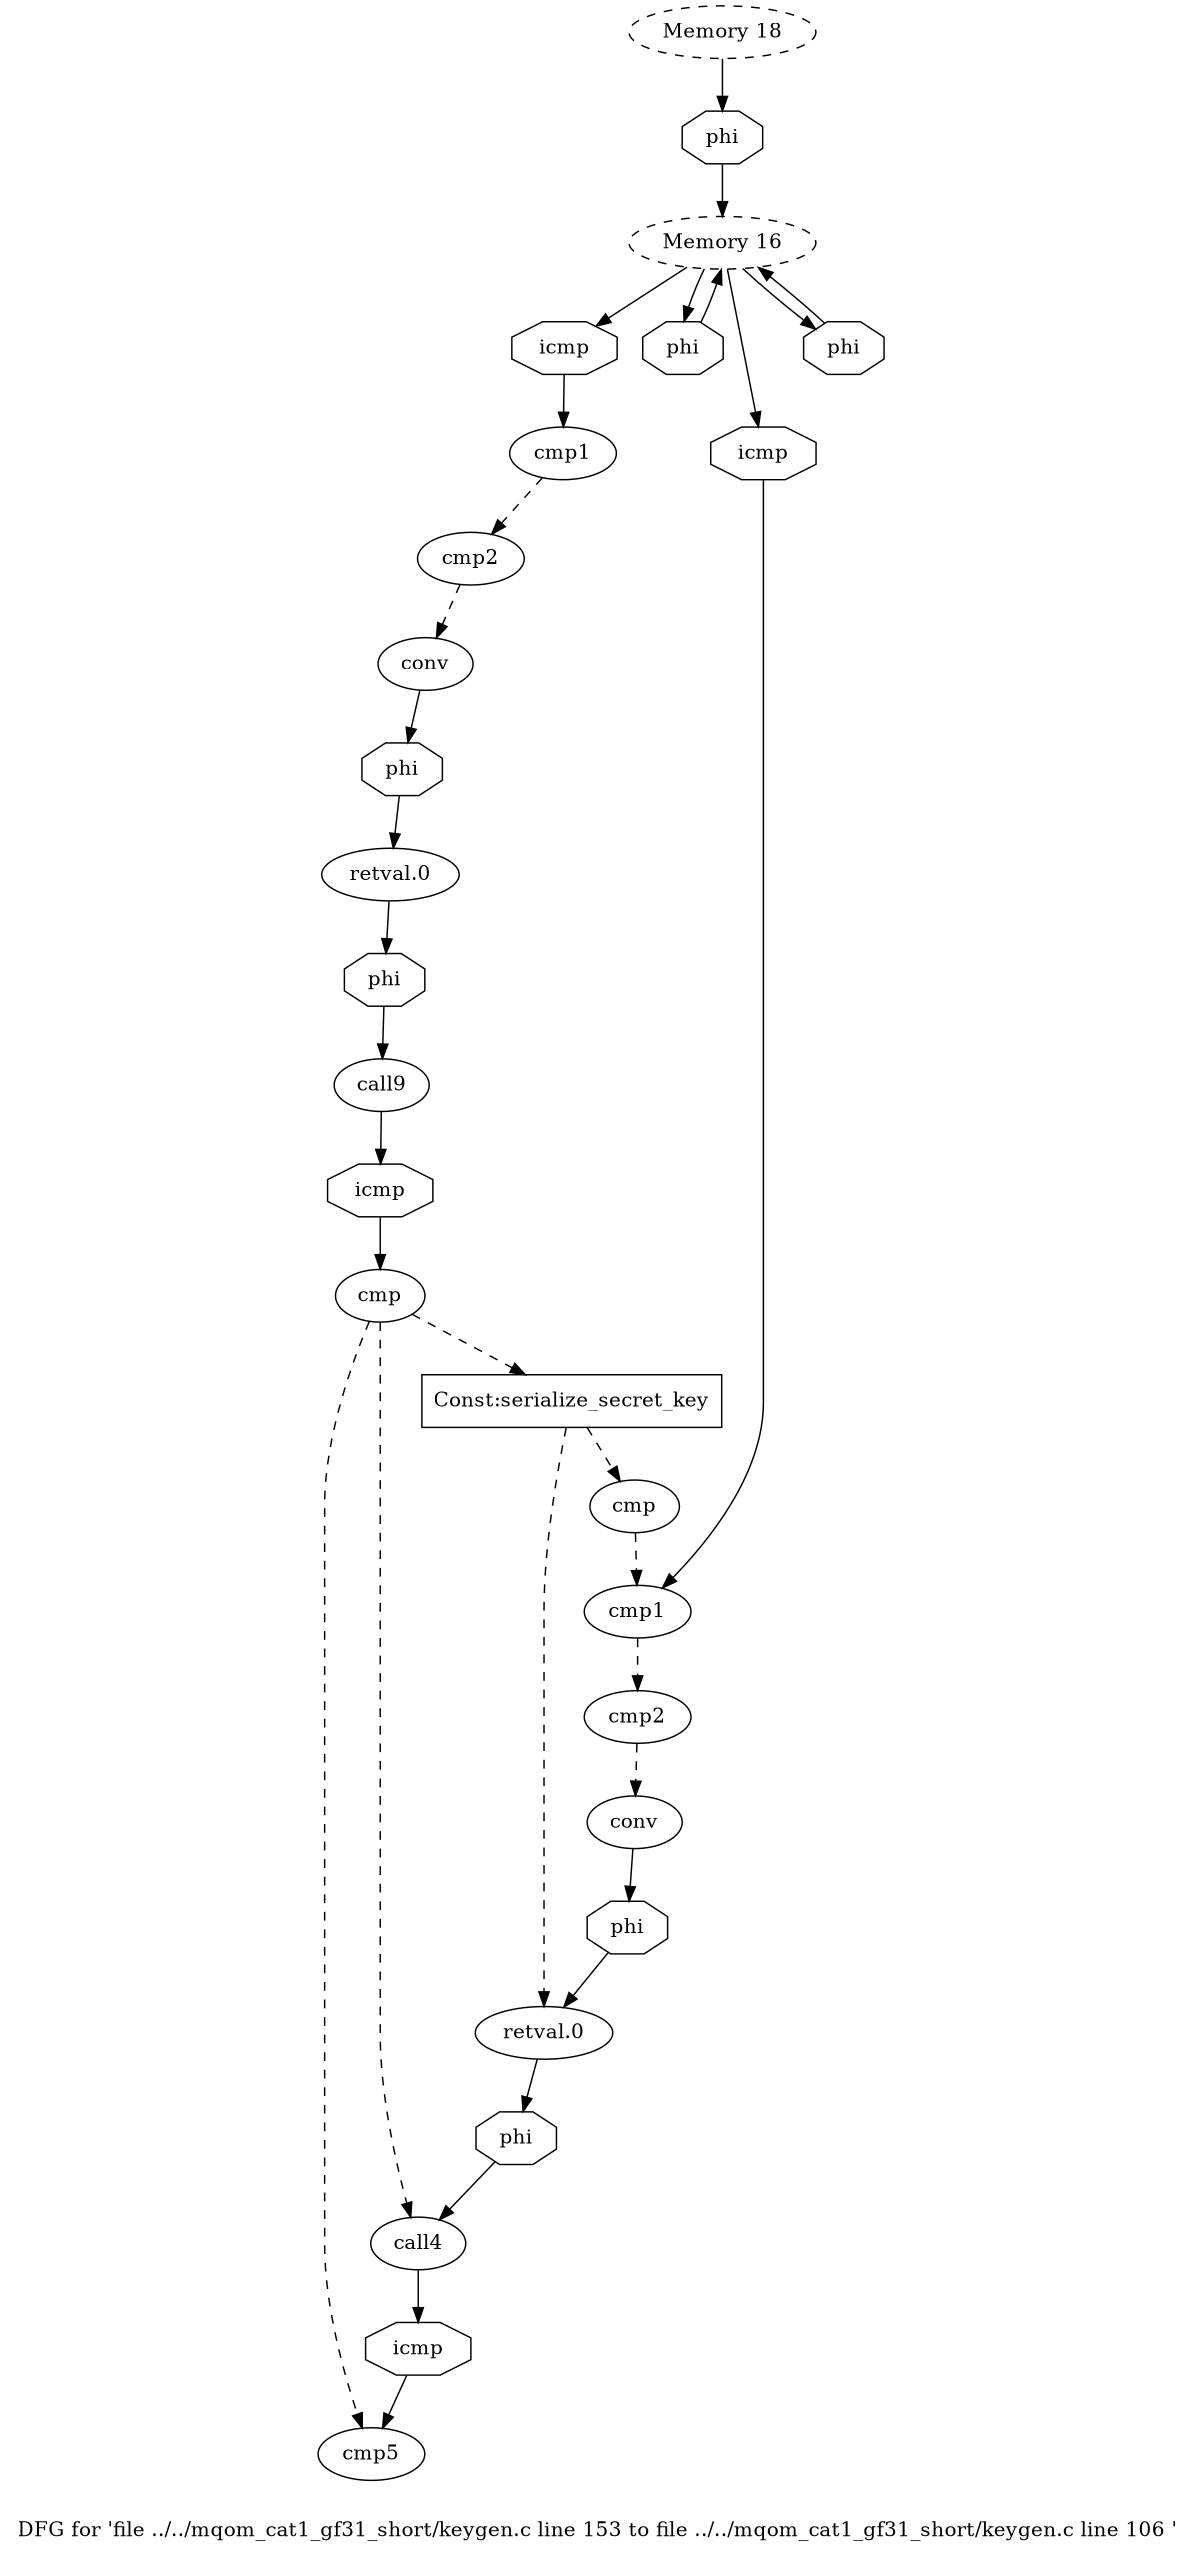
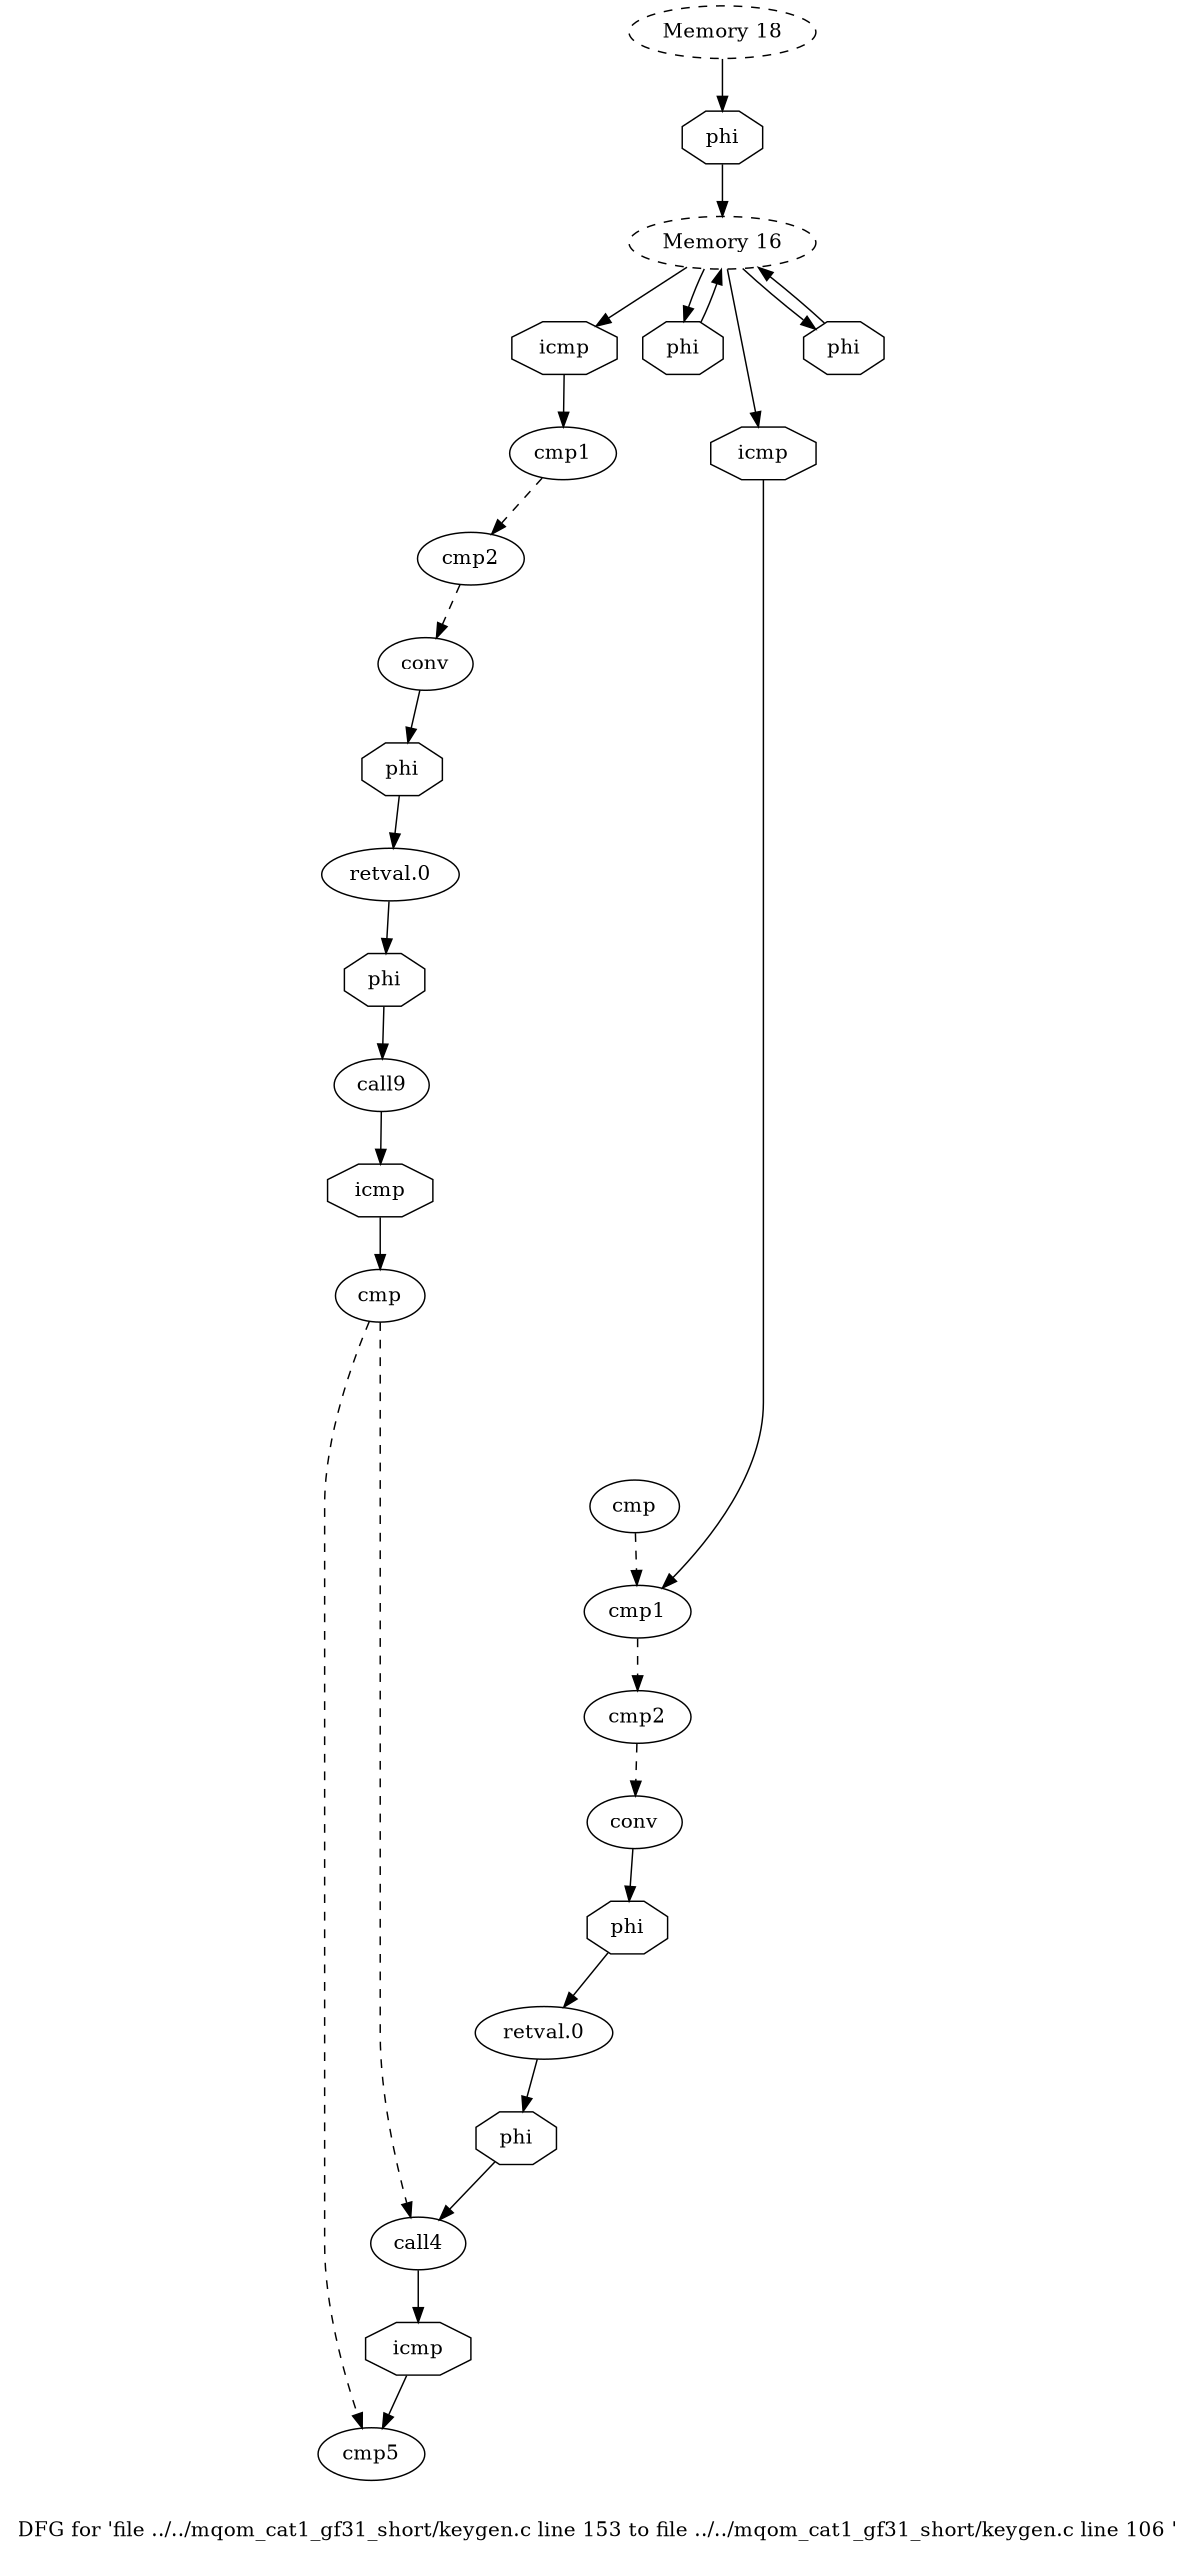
node "Const:serialize_secret_key": removed
